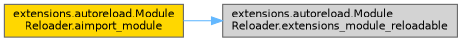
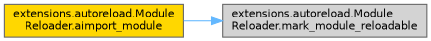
node "extensions.autoreload.Module Reloader.extensions_module_reloadable": label "extensions.autoreload.Module Reloader.extensions_module_reloadable" -> "extensions.autoreload.Module Reloader.mark_module_reloadable"
